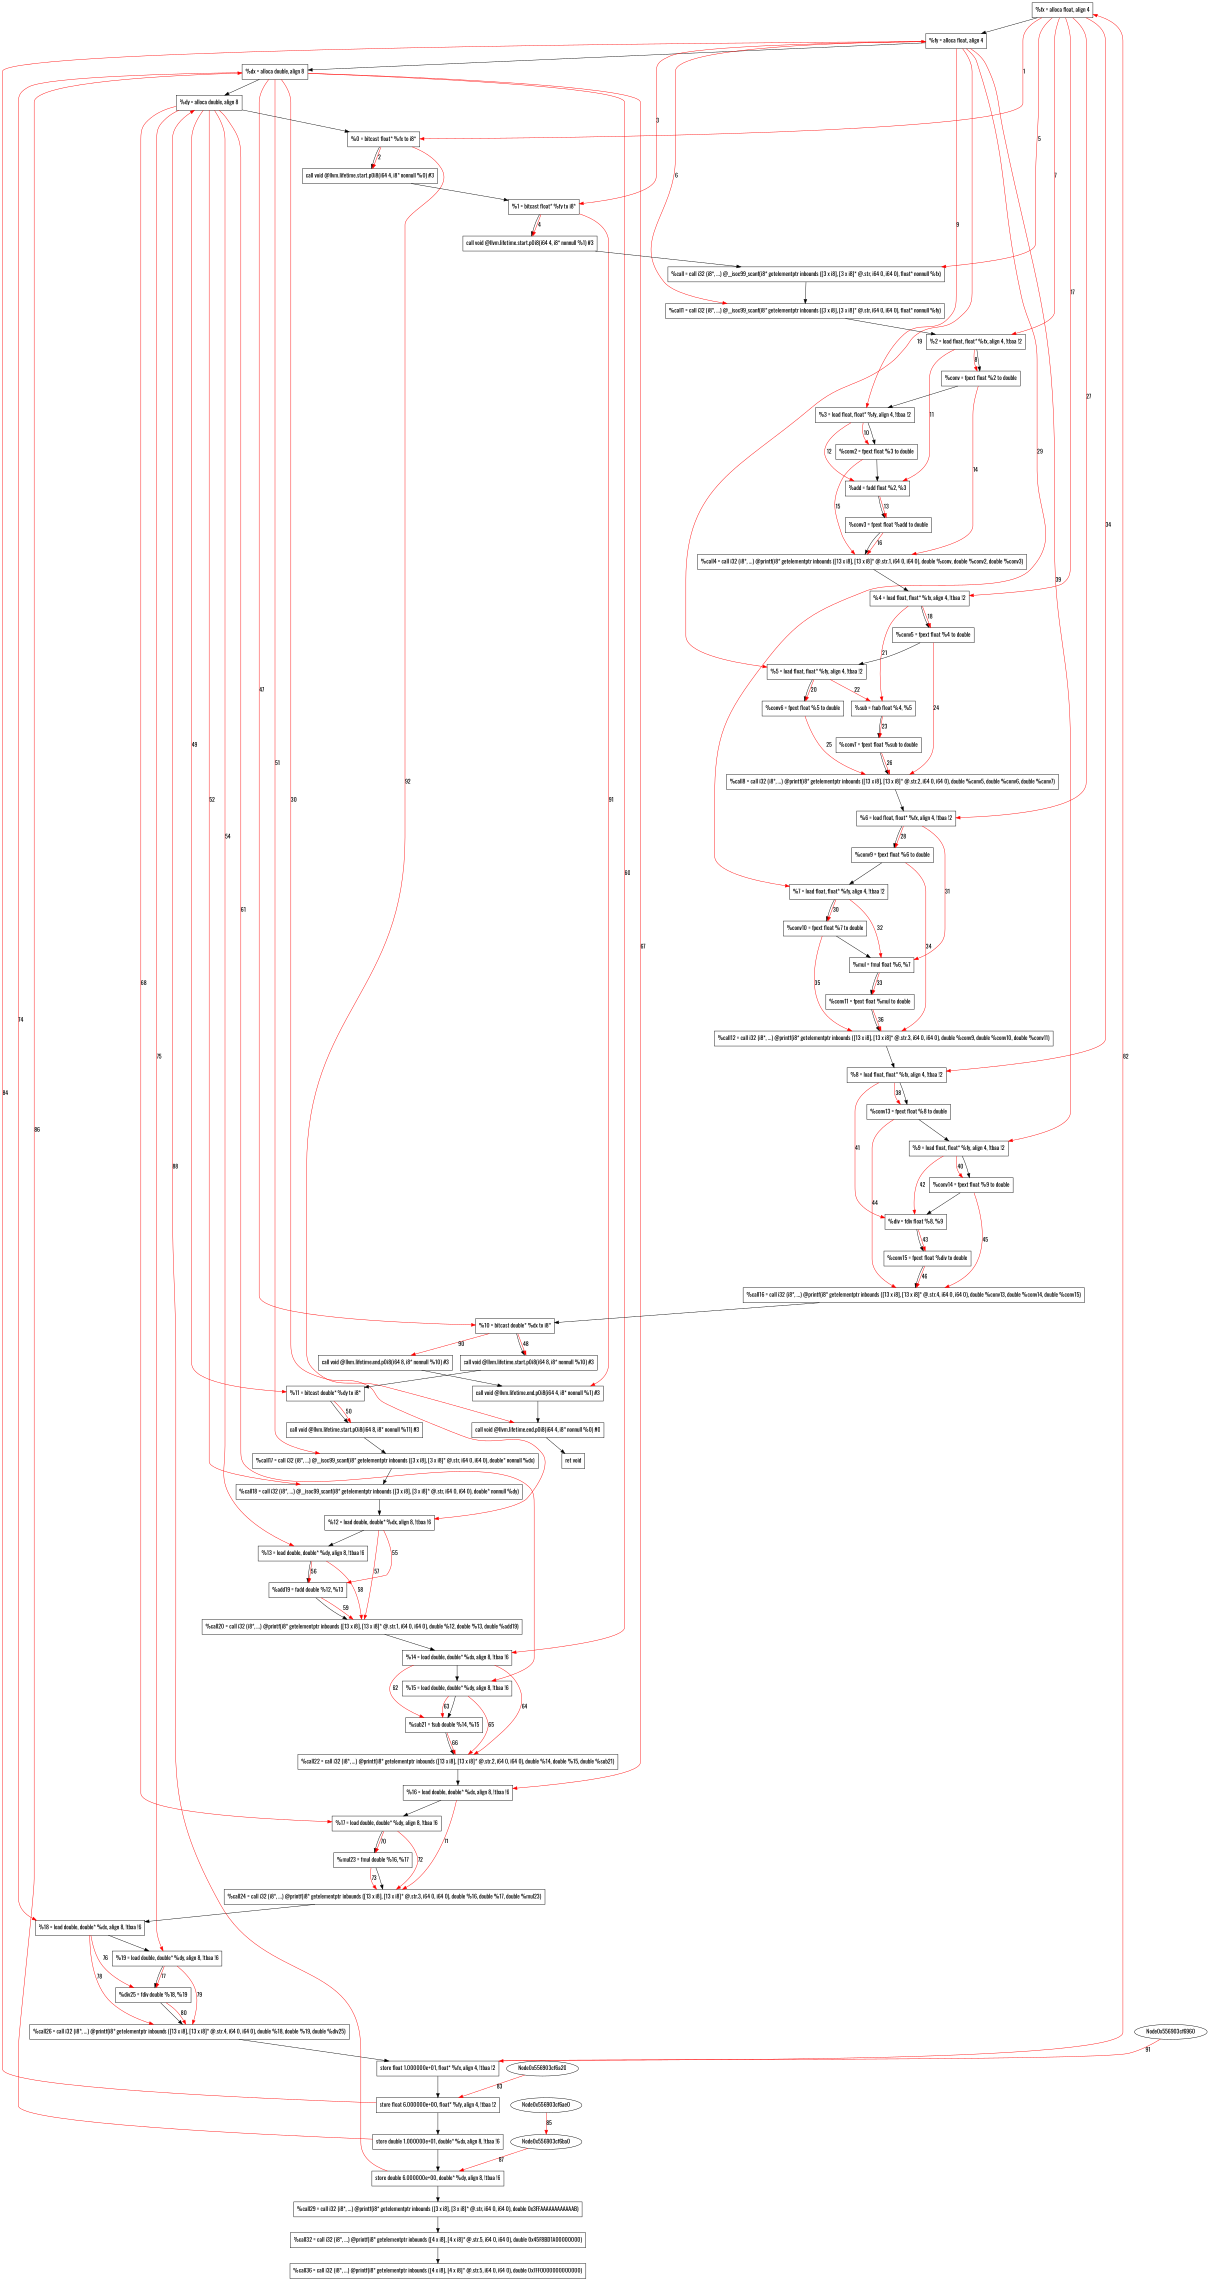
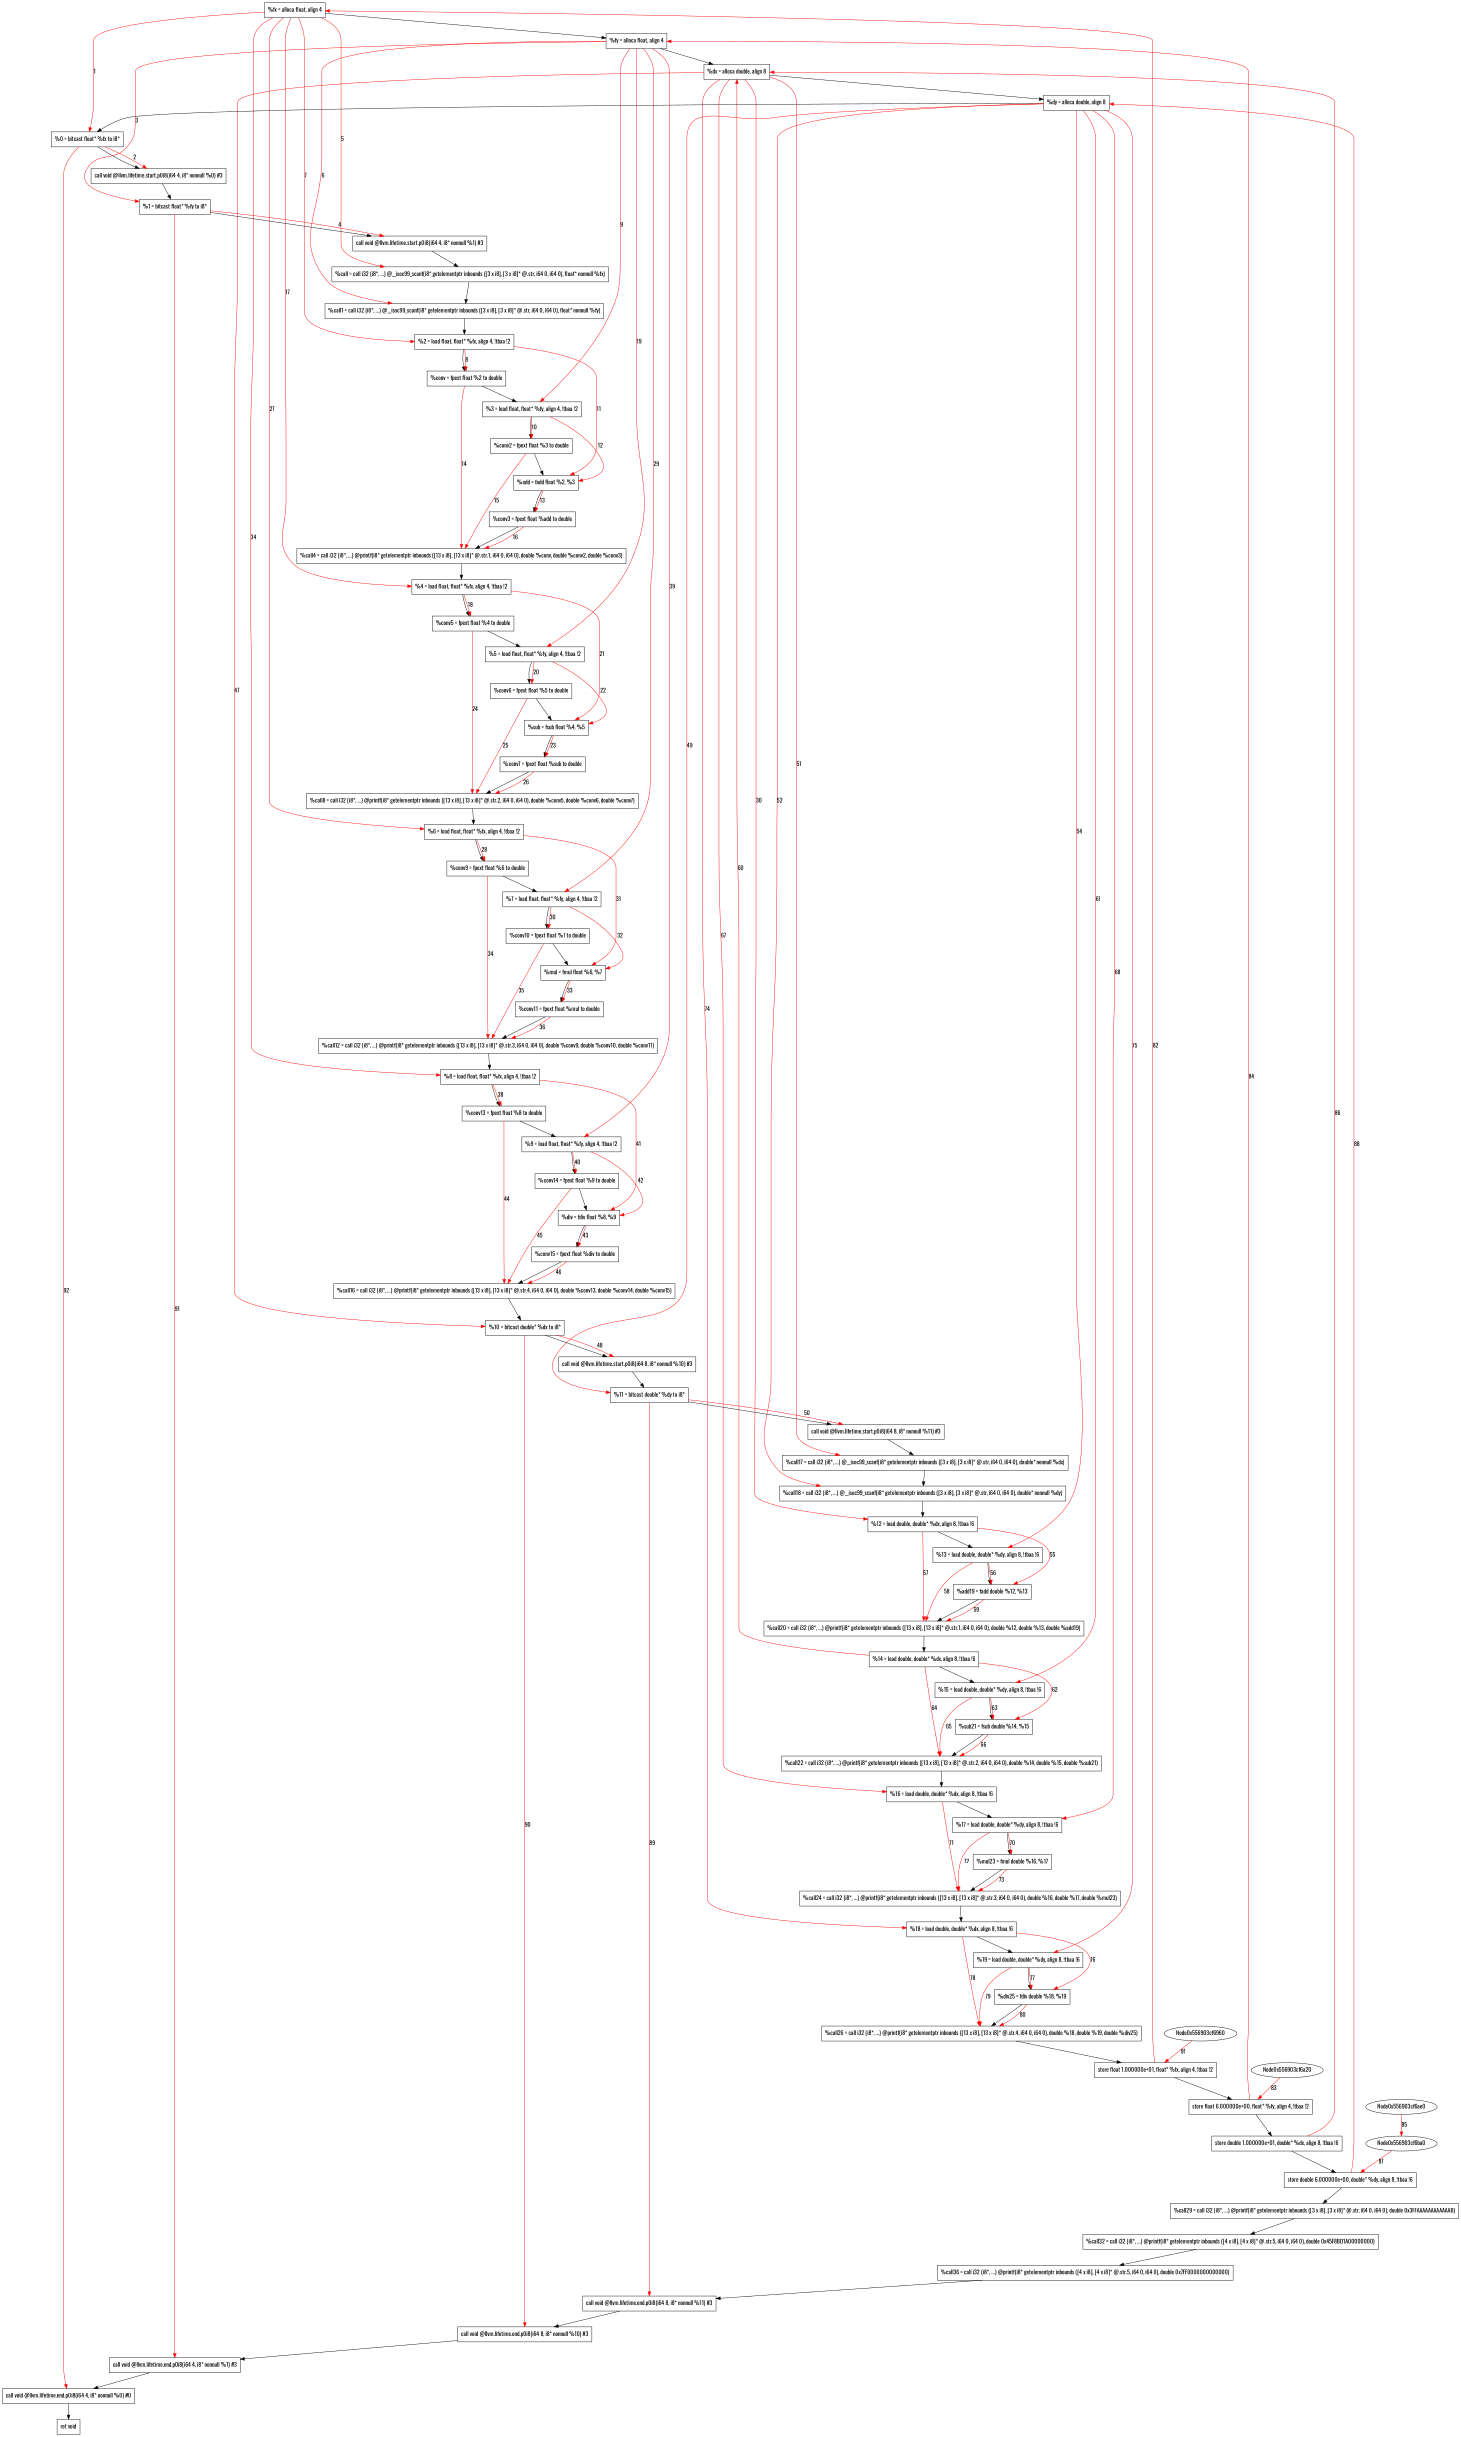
edge "%conv6 = fpext float %5 to double" -> "%sub = fsub float %4, %5": added
edge "%dx = alloca double, align 8" -> "%14 = load double, double* %dx, align 8, !tbaa !6": reversed
node "call void @llvm.lifetime.end.p0i8(i64 8, i8* nonnull %11) #3": added
